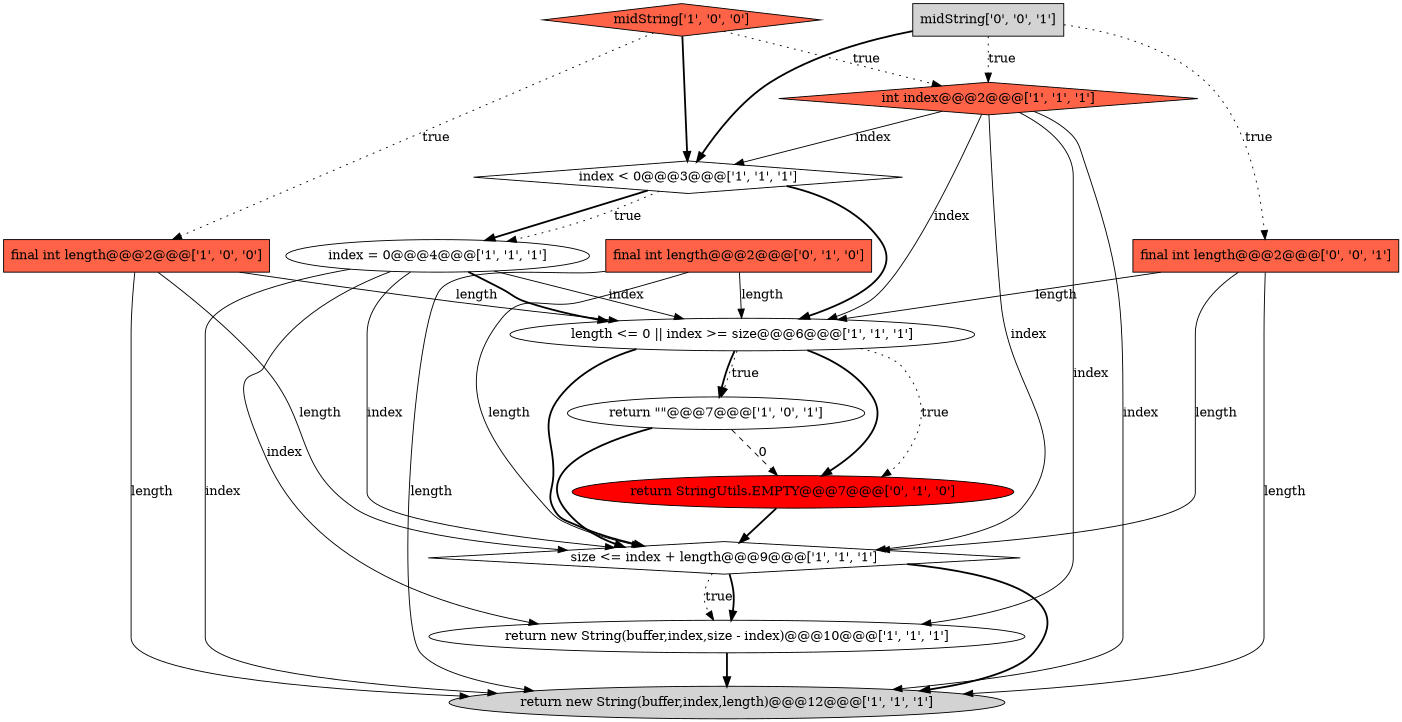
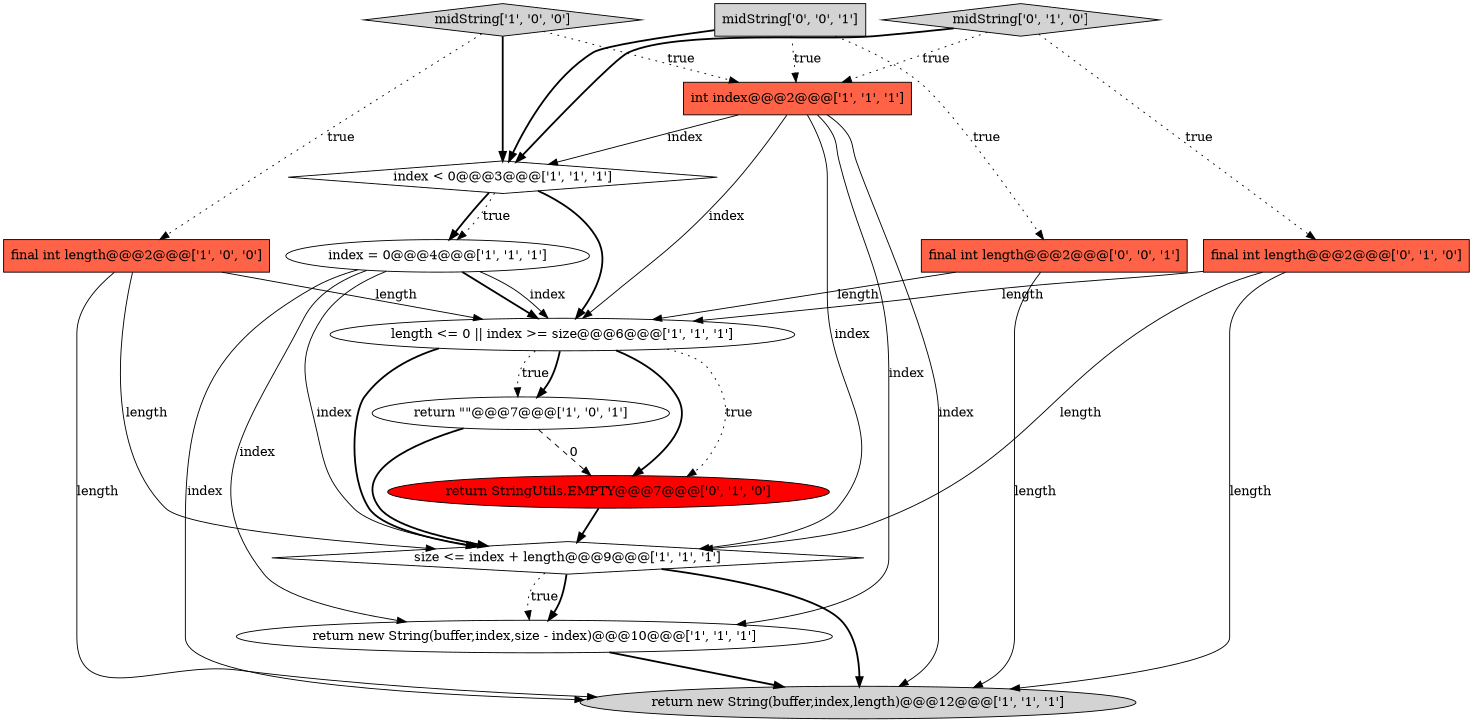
node "midString['1', '0', '0']": fillcolor tomato -> lightgray
node "midString['0', '1', '0']": added
node "int index@@@2@@@['1', '1', '1']": shape diamond -> box
edge "final int length@@@2@@@['0', '0', '1']" -> "size <= index + length@@@9@@@['1', '1', '1']": removed, label "length"
